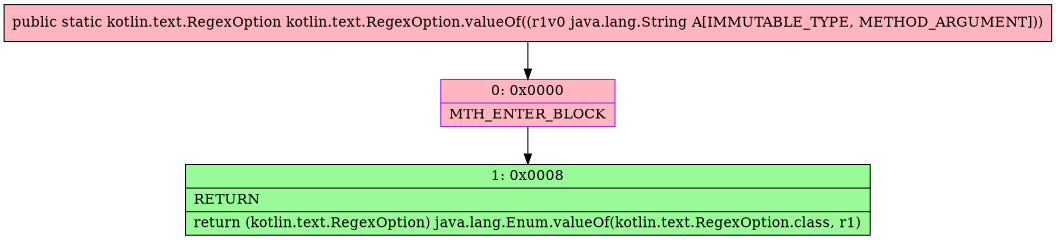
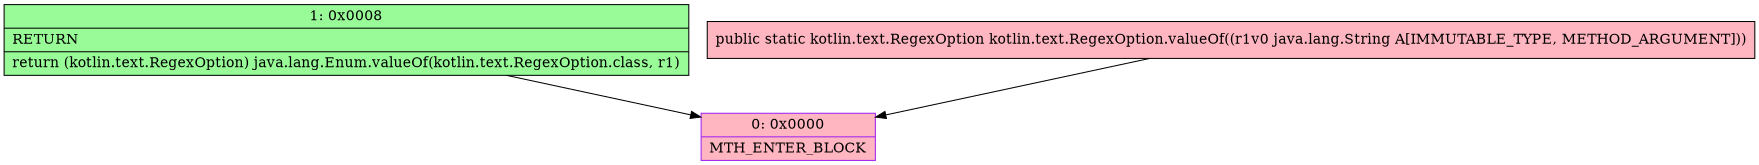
edge "0: 0x0000" -> "1: 0x0008": reversed
